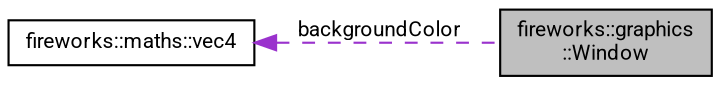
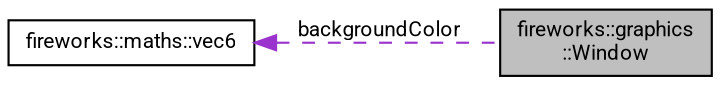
node "fireworks::maths::vec4": label "fireworks::maths::vec4" -> "fireworks::maths::vec6"
